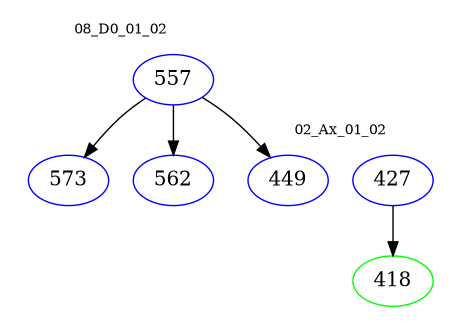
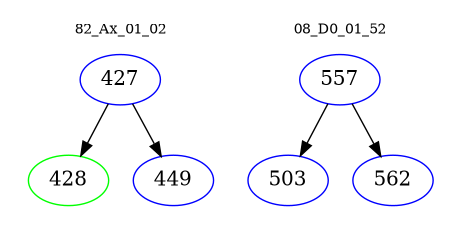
cluster "08_D0_01_02": label "08_D0_01_02" -> "08_D0_01_52"
edge "557" -> "449": now "427" -> "449"
cluster "02_Ax_01_02": label "02_Ax_01_02" -> "82_Ax_01_02"
node "573": label "573" -> "503"
node "418": label "418" -> "428"
